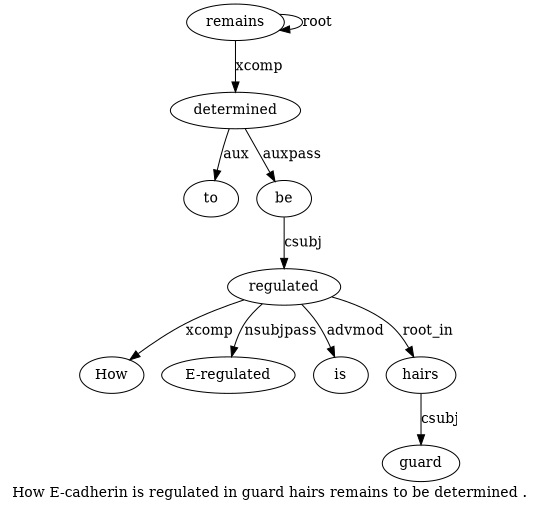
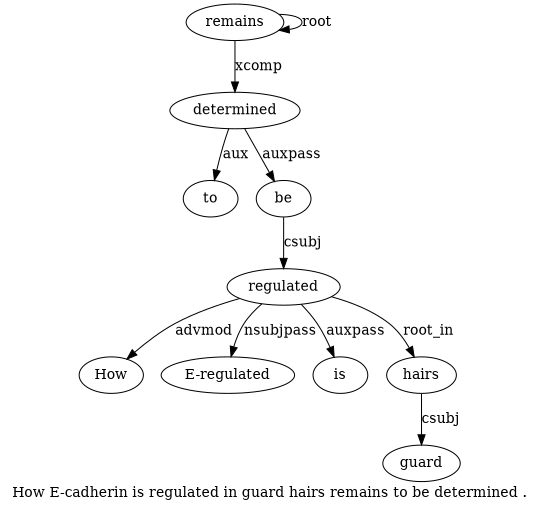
edge "regulated" -> "How": label "xcomp" -> "advmod"
edge "regulated" -> "is": label "advmod" -> "auxpass"
